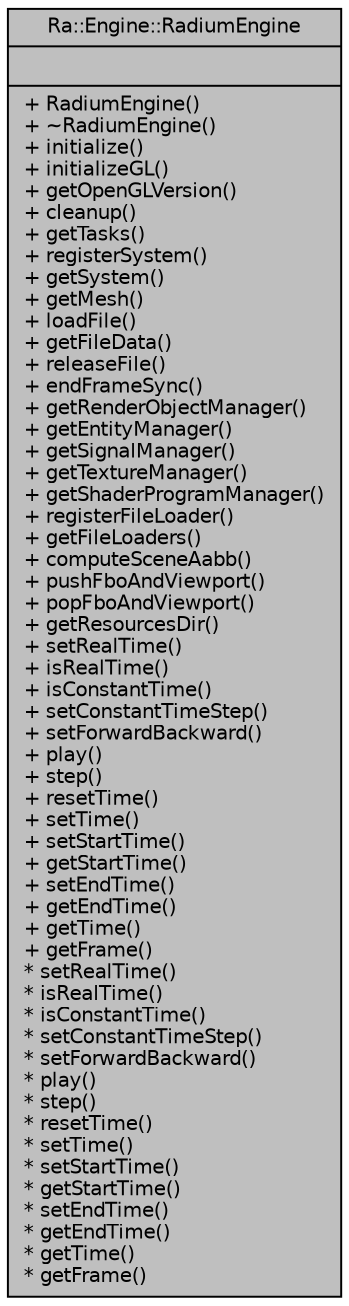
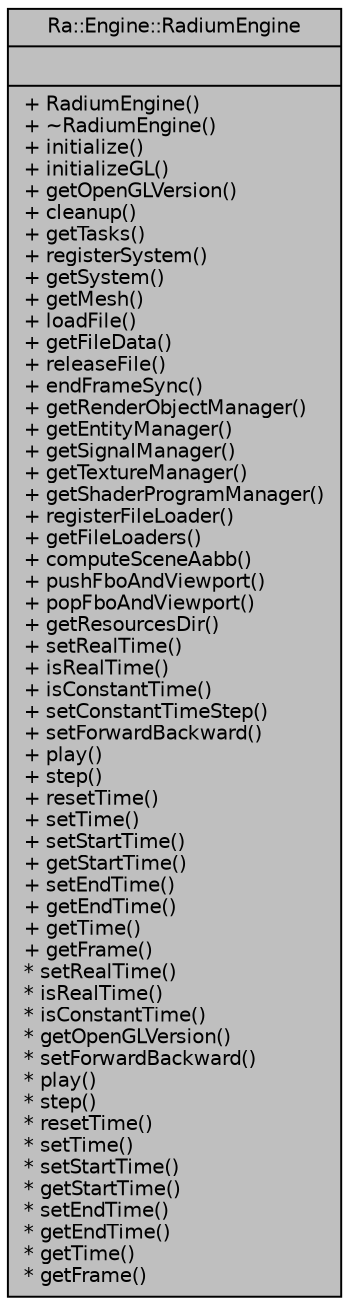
node "Ra::Engine::RadiumEngine": text "* setConstantTimeStep()" -> "* getOpenGLVersion()"
